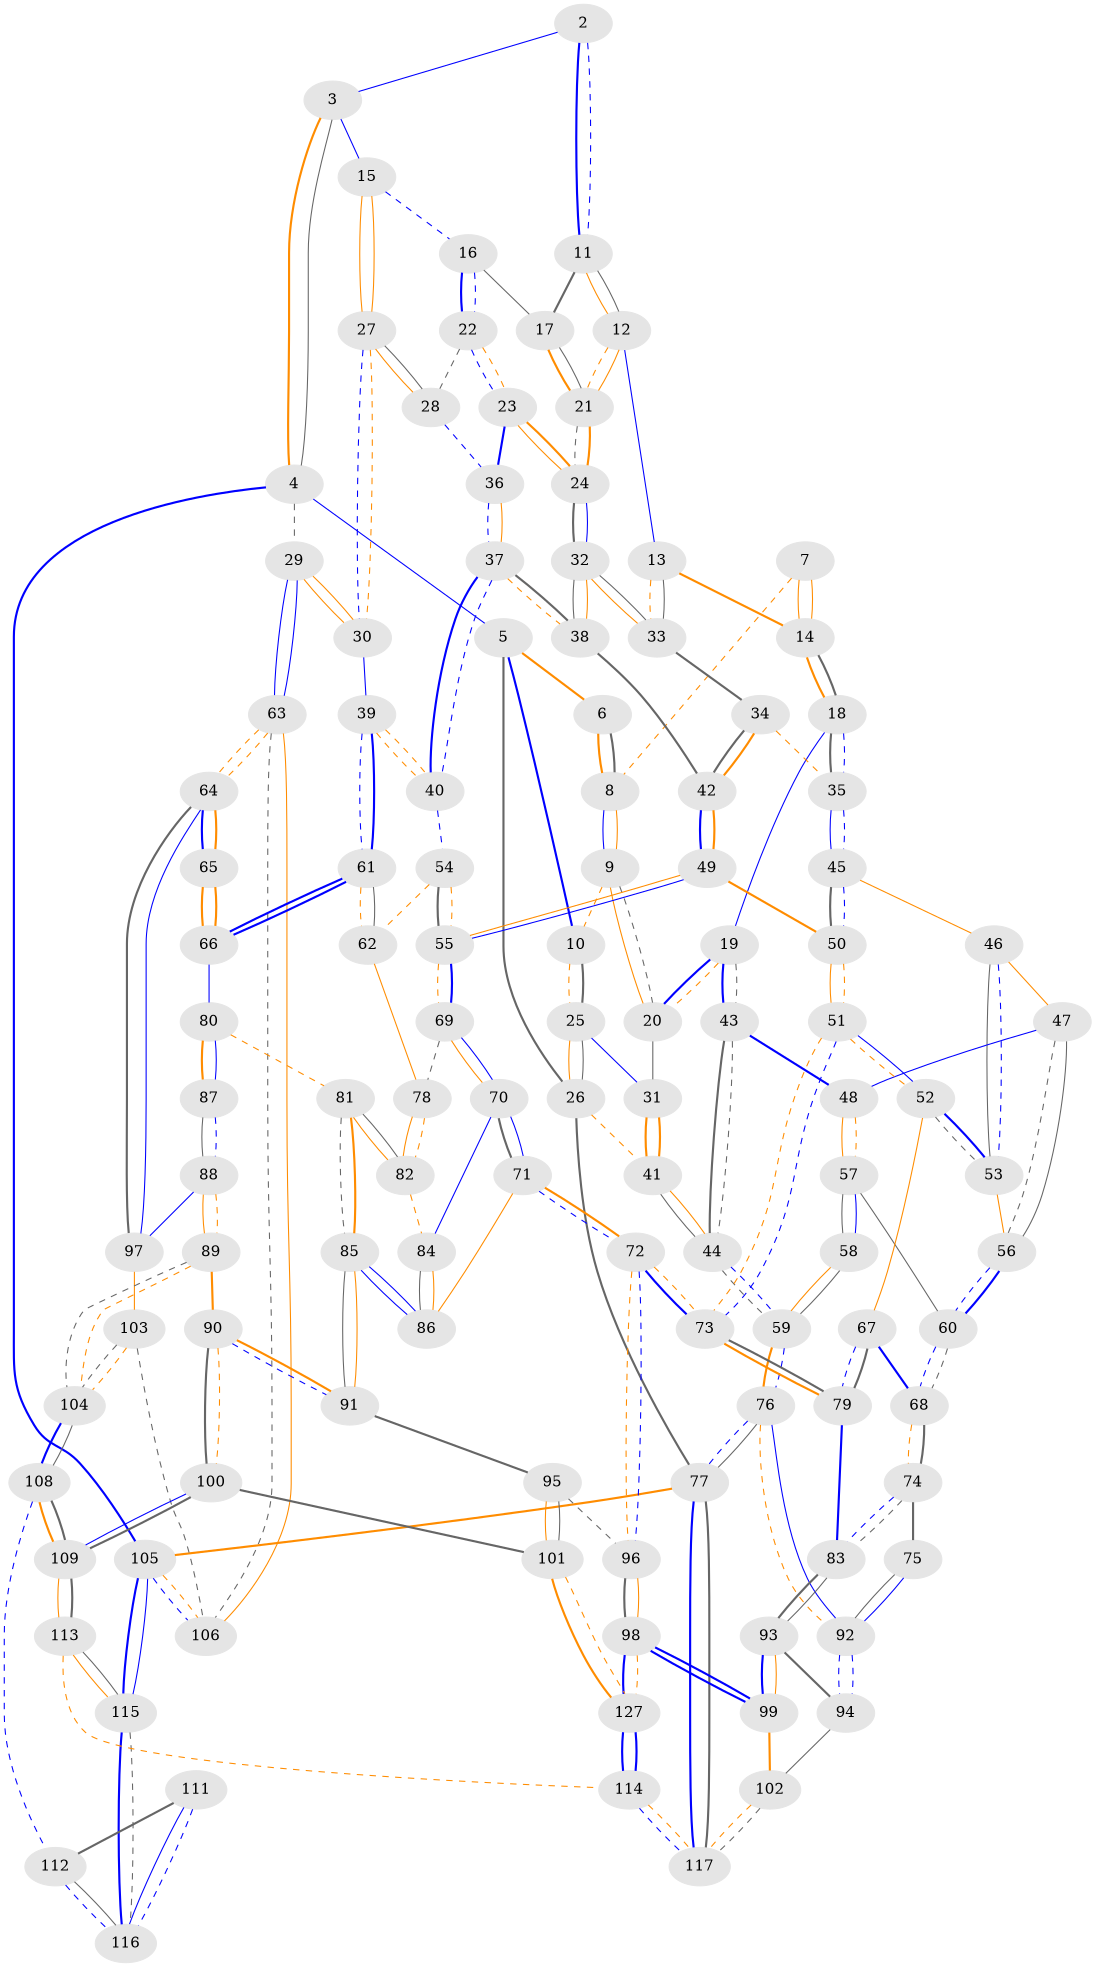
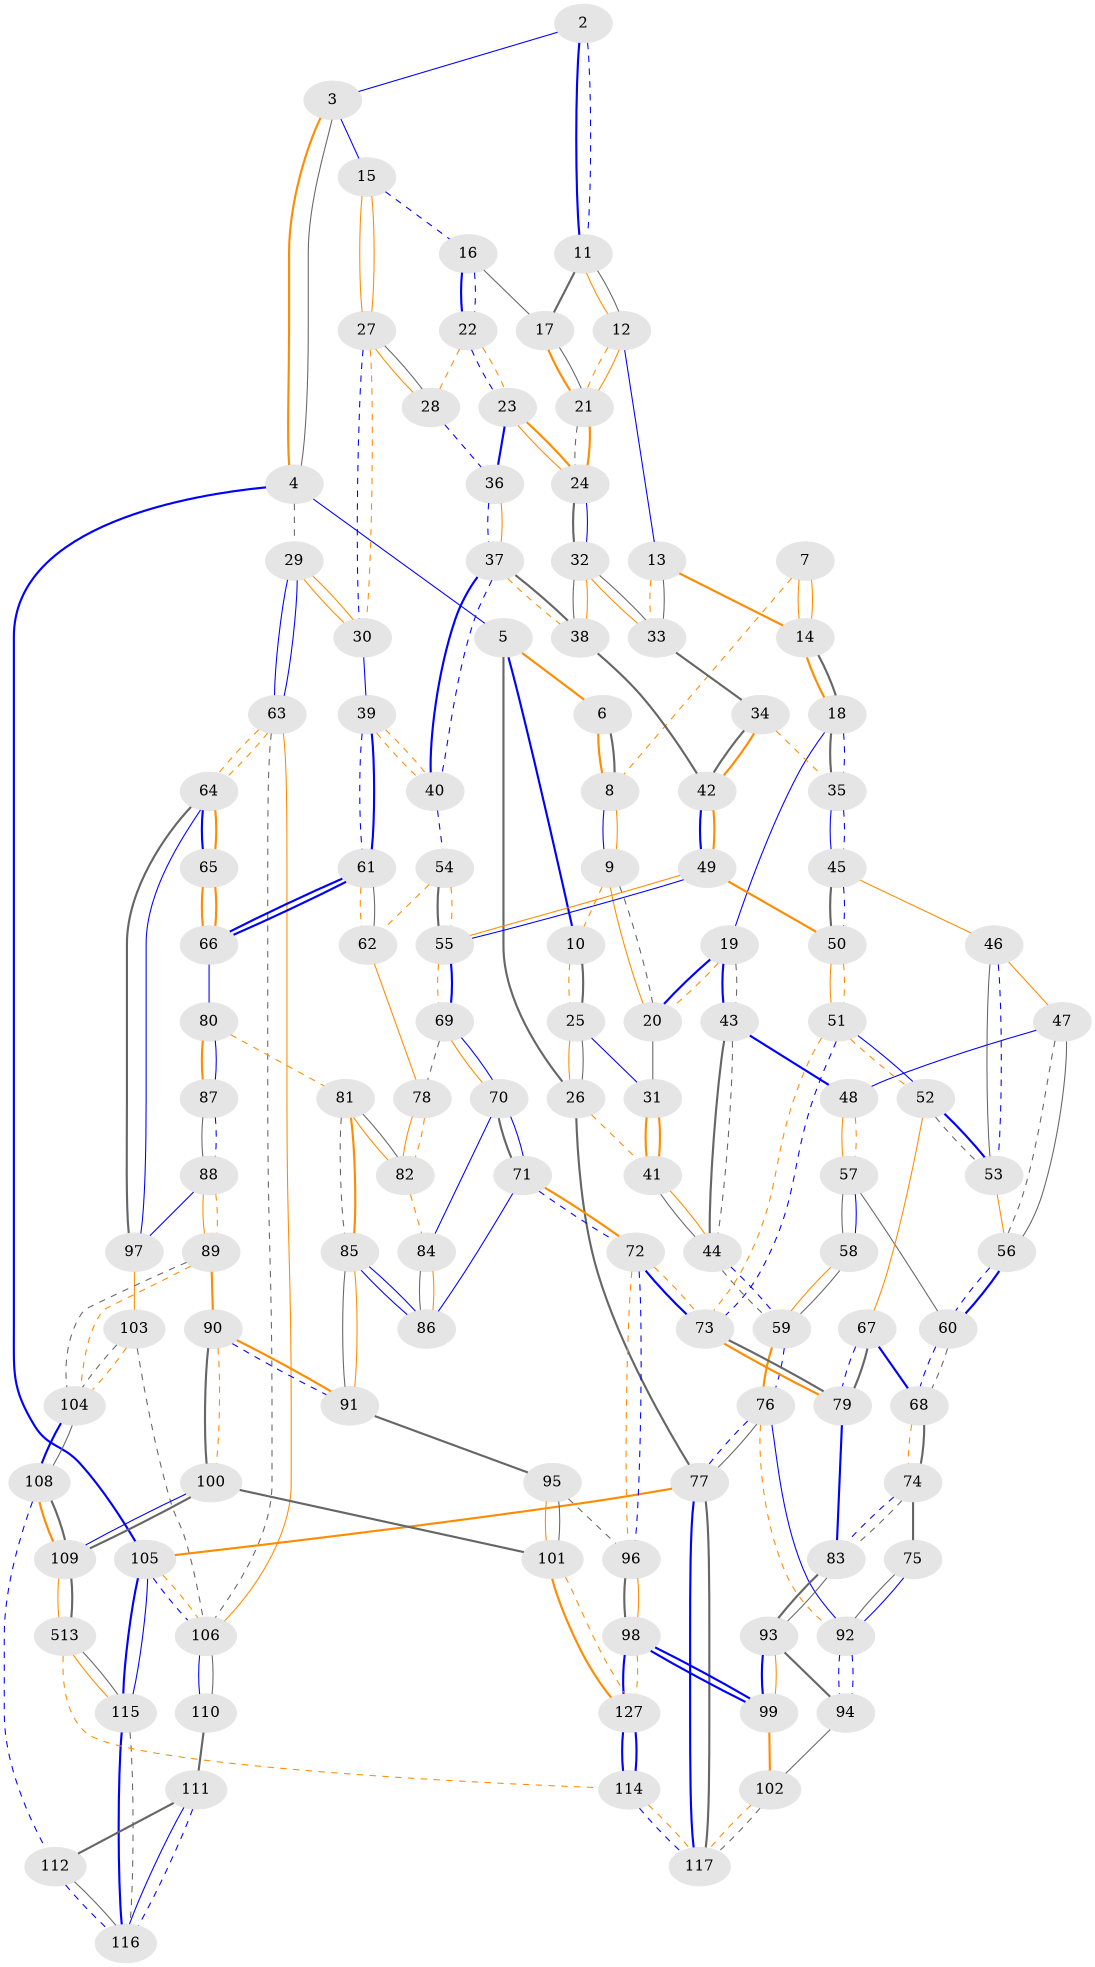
edge "22" -- "28": color gray40 -> darkorange
edge "71" -- "86": color darkorange -> blue
node "113": label "113" -> "513"
node "110": added
